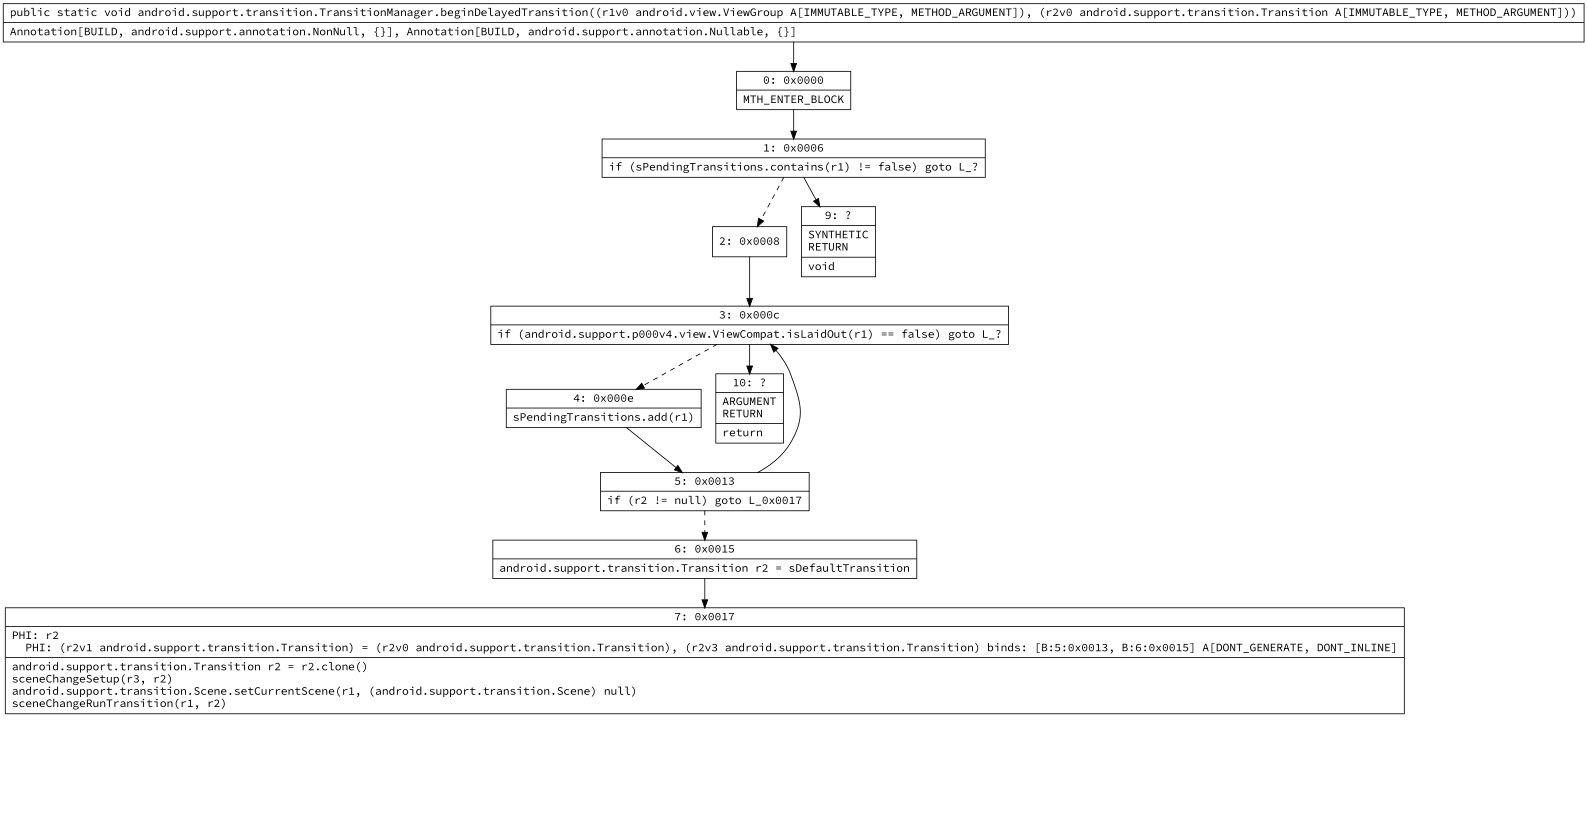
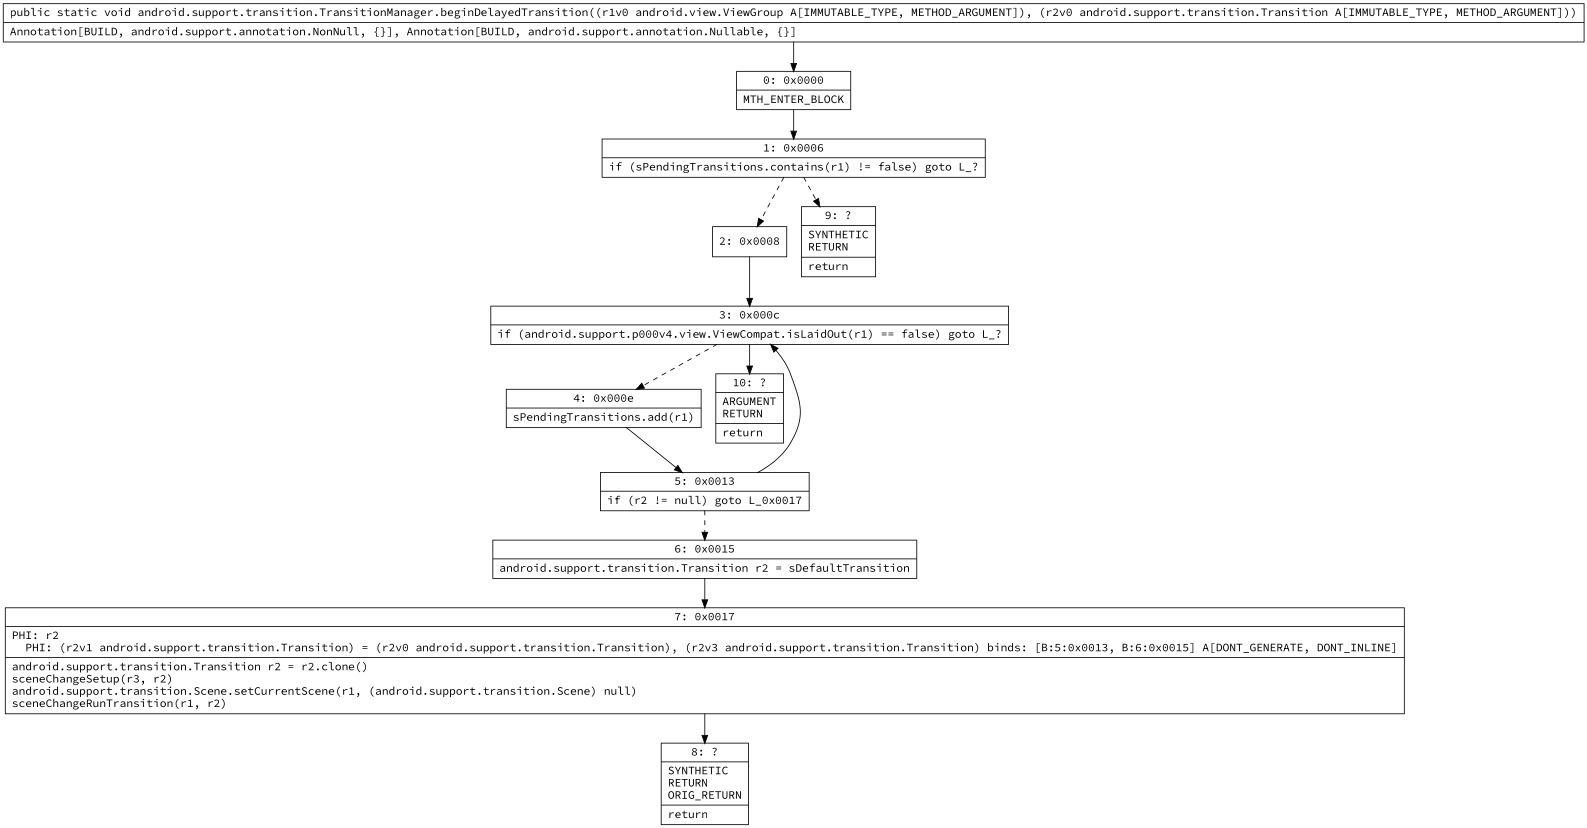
edge "1: 0x0006" -> "9: ?": style solid -> dashed
node "9: ?": text "void" -> "return"
node "8: ?": added
